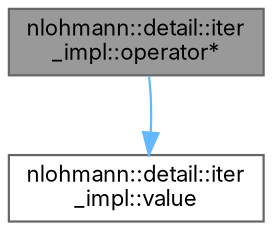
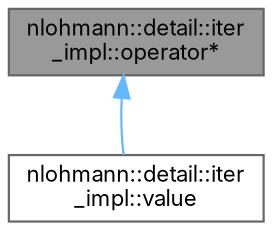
edge "nlohmann::detail::iter _impl::operator*" -> "nlohmann::detail::iter _impl::value": reversed
